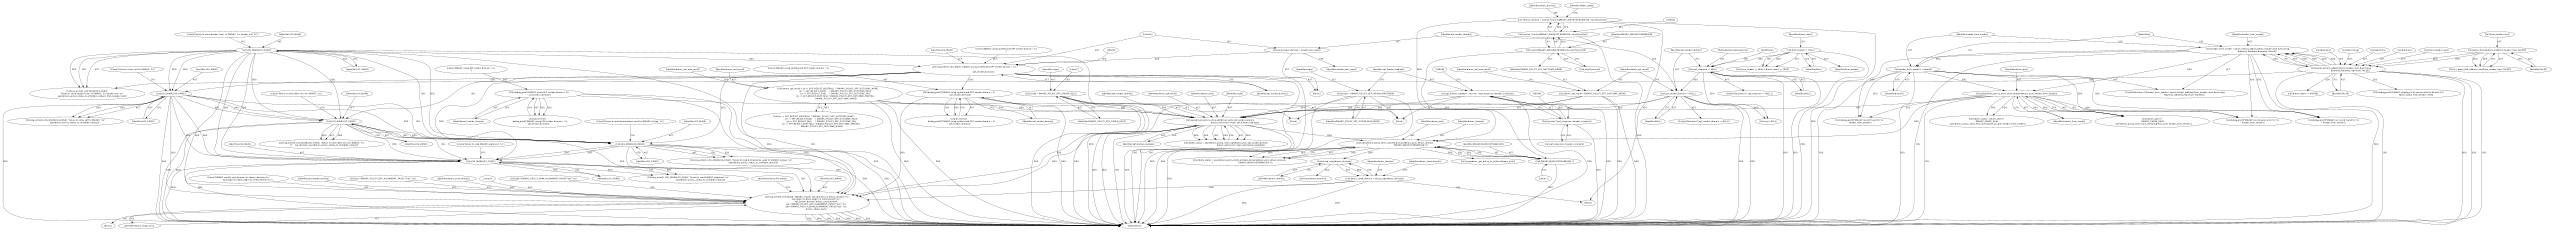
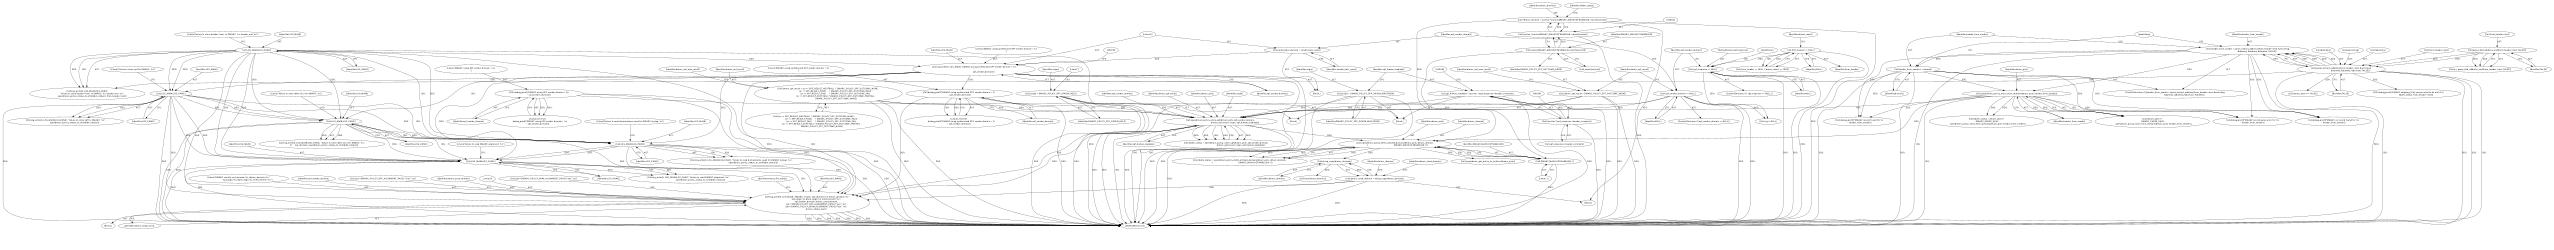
node "(Call,&domain)": removed
edge "(Identifier,sender_helo_name)" -> "(Call,spf_sender_domain = sender_helo_name)": added, label "AST:"
edge "(Call,from_header == NULL || dmarc_abort == TRUE)" -> "(Call,from_header == NULL)": added, label "CFG:"
edge "(Call,spf_response == NULL)" -> "(Call,spf_sender_domain == NULL)": removed, label "DDG:"
node "(Call,dmarc_abort == ORIGIN)": label "(Call,dmarc_abort == ORIGIN)" -> "(Call,dmarc_abort == FALSE)"
edge "(Call,DMARC_MAXHOSTNAMELEN-1)" -> "(Literal,1)": added, label "CFG:"
node "(Identifier,int)": label "(Identifier,int)" -> "(MethodReturn,int)"
